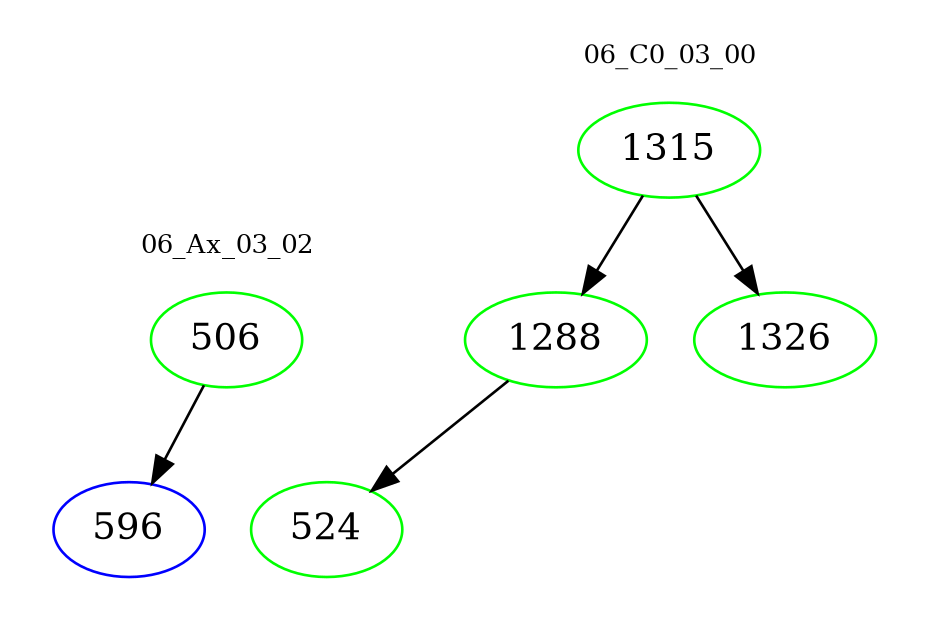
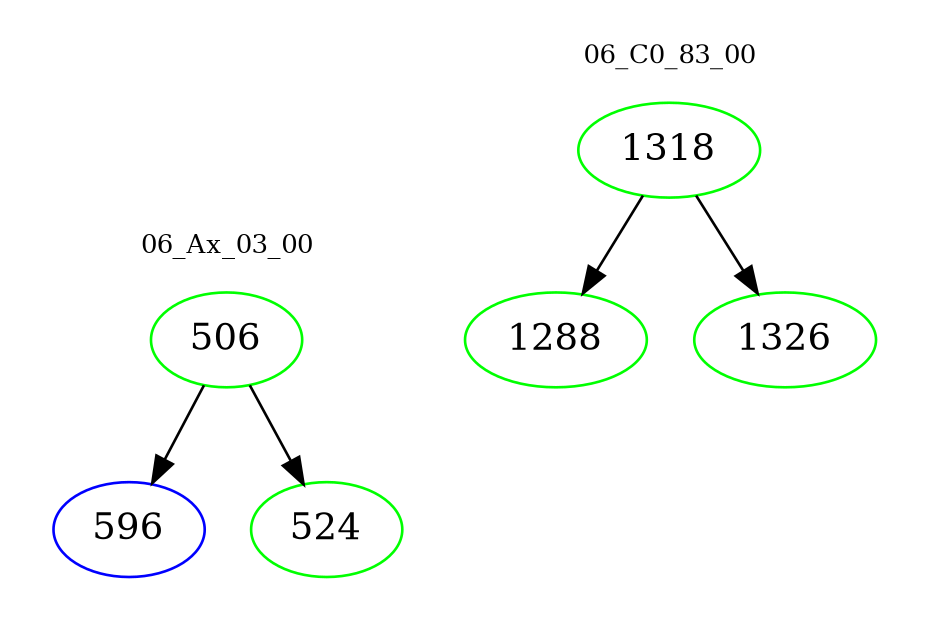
cluster "06_C0_03_00": label "06_C0_03_00" -> "06_C0_83_00"
node "1315": label "1315" -> "1318"
cluster "06_Ax_03_02": label "06_Ax_03_02" -> "06_Ax_03_00"
edge "1288" -> "524": now "506" -> "524"
